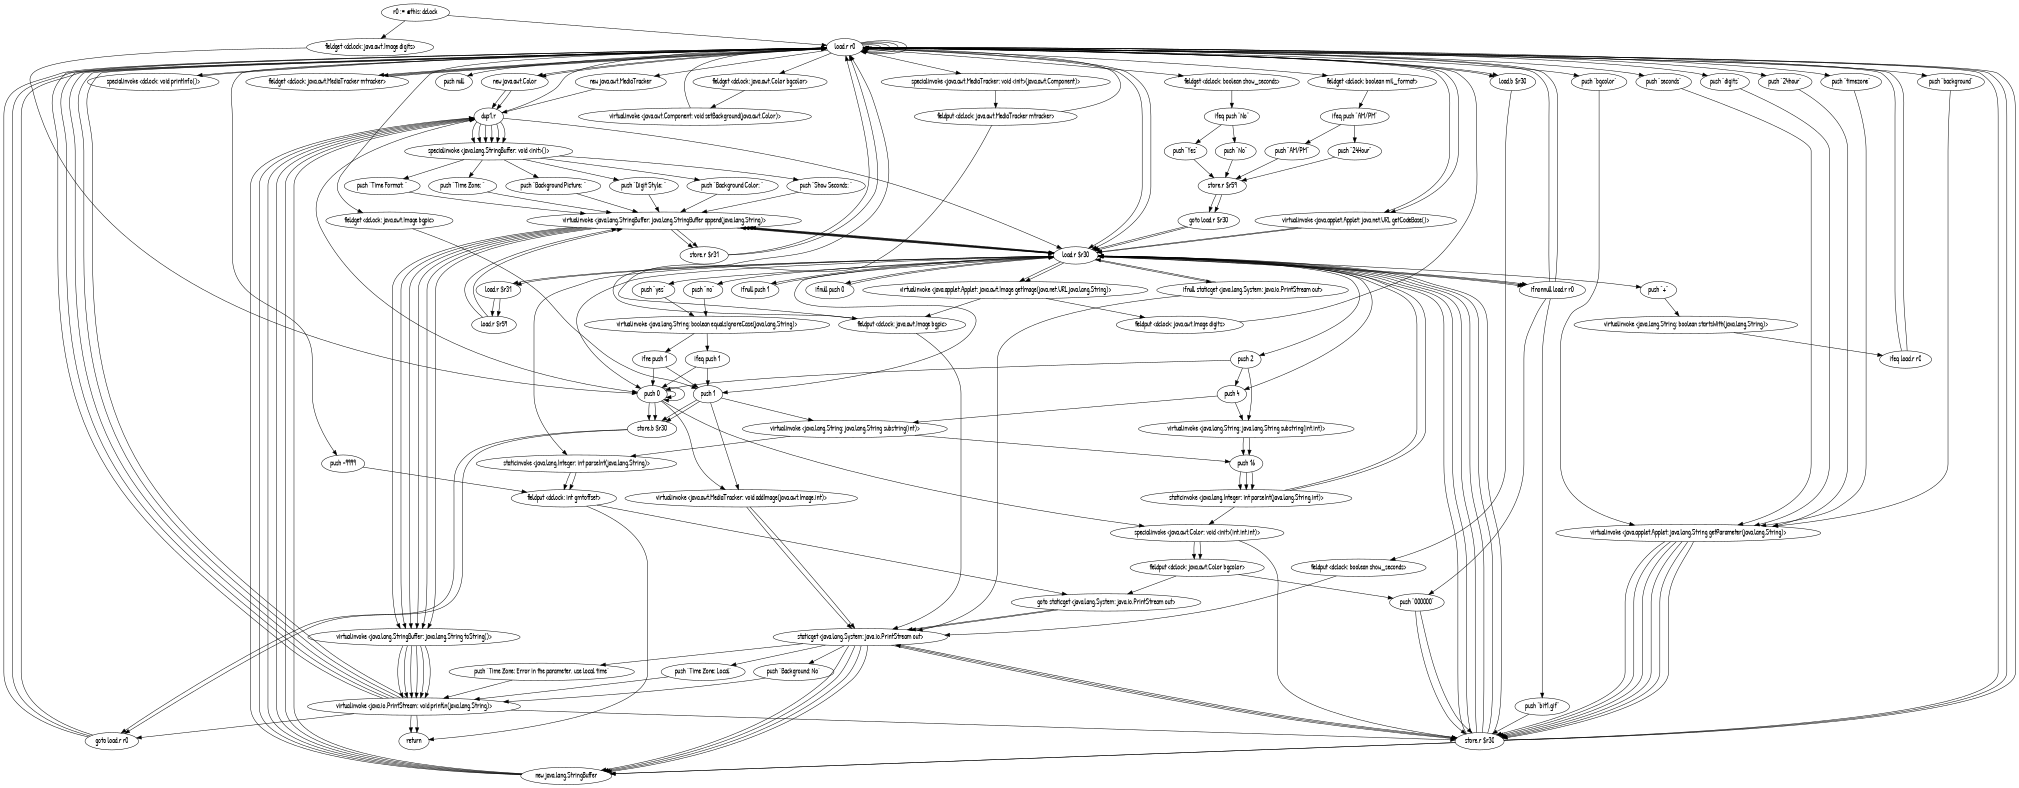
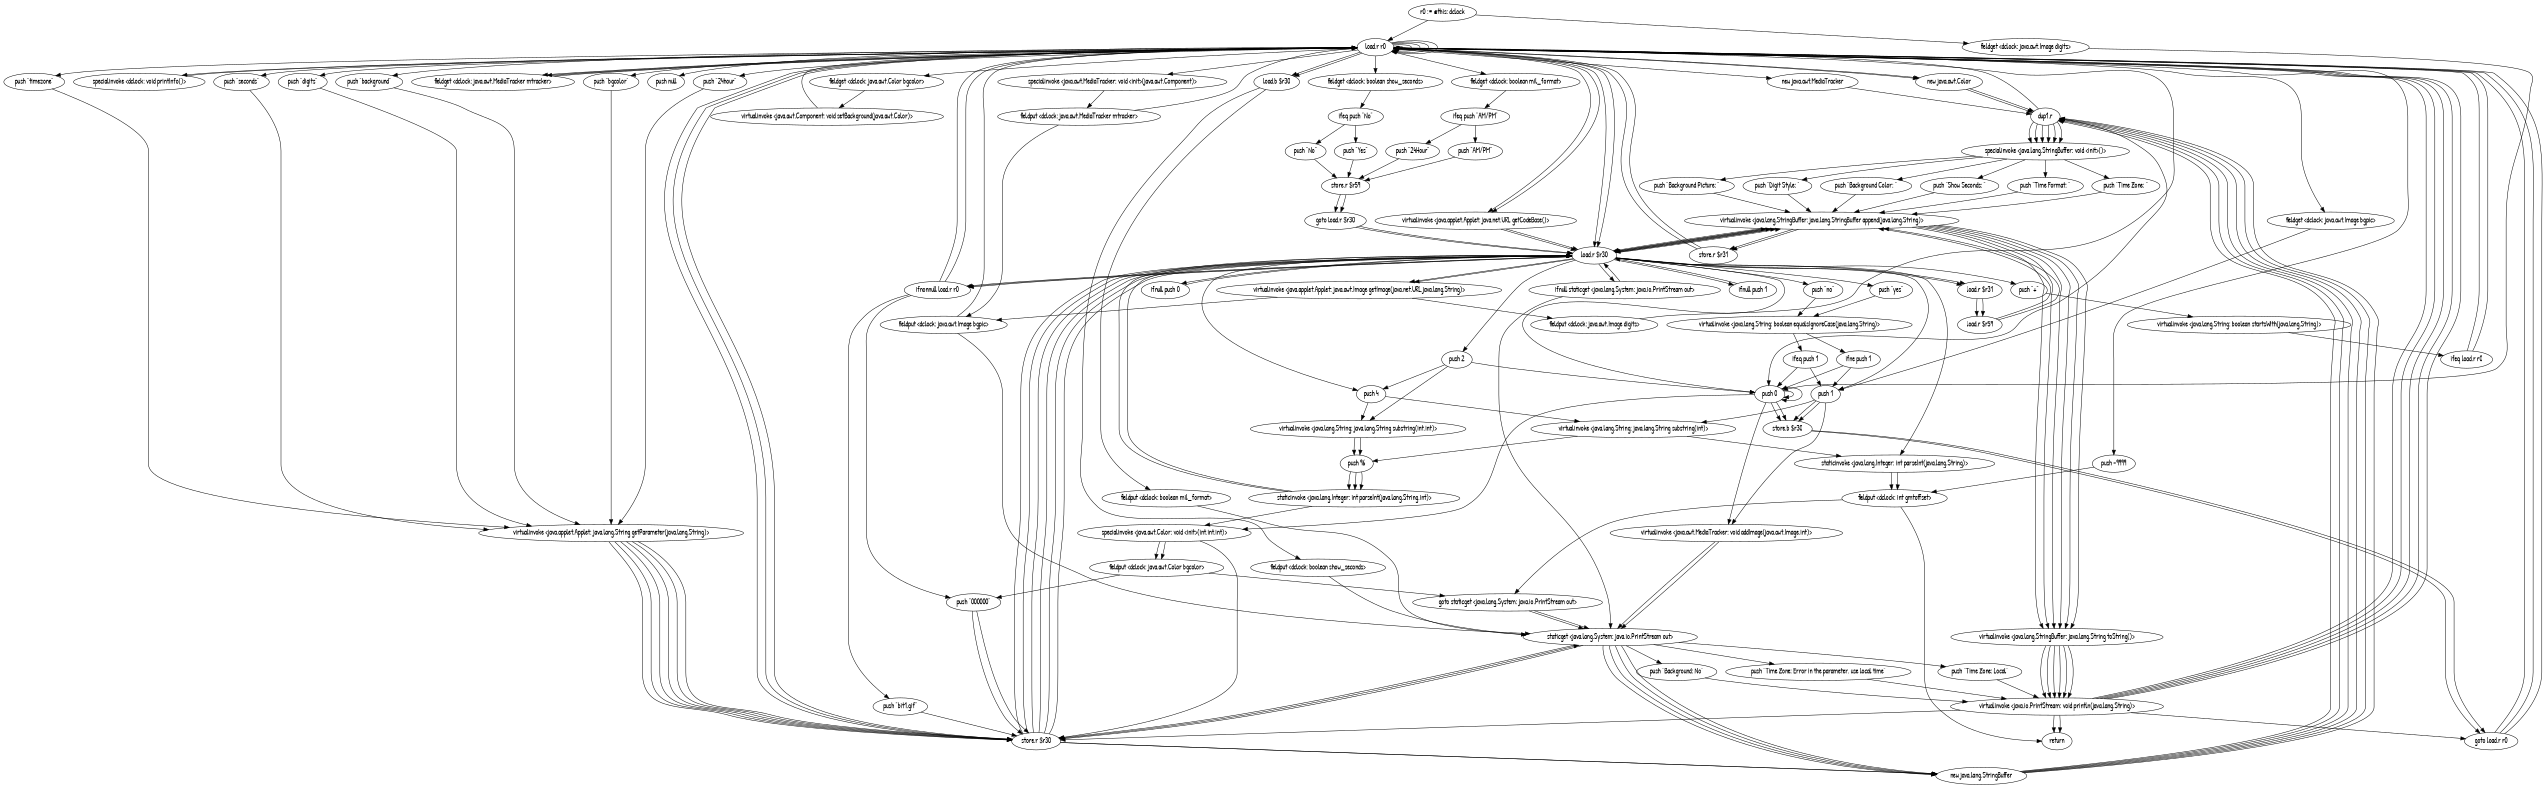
edge "dup1.r" -> "load.r $r30": removed
node "push 16": label "push 16" -> "push 96"
node "fieldput <dclock: boolean mil_format>": added
